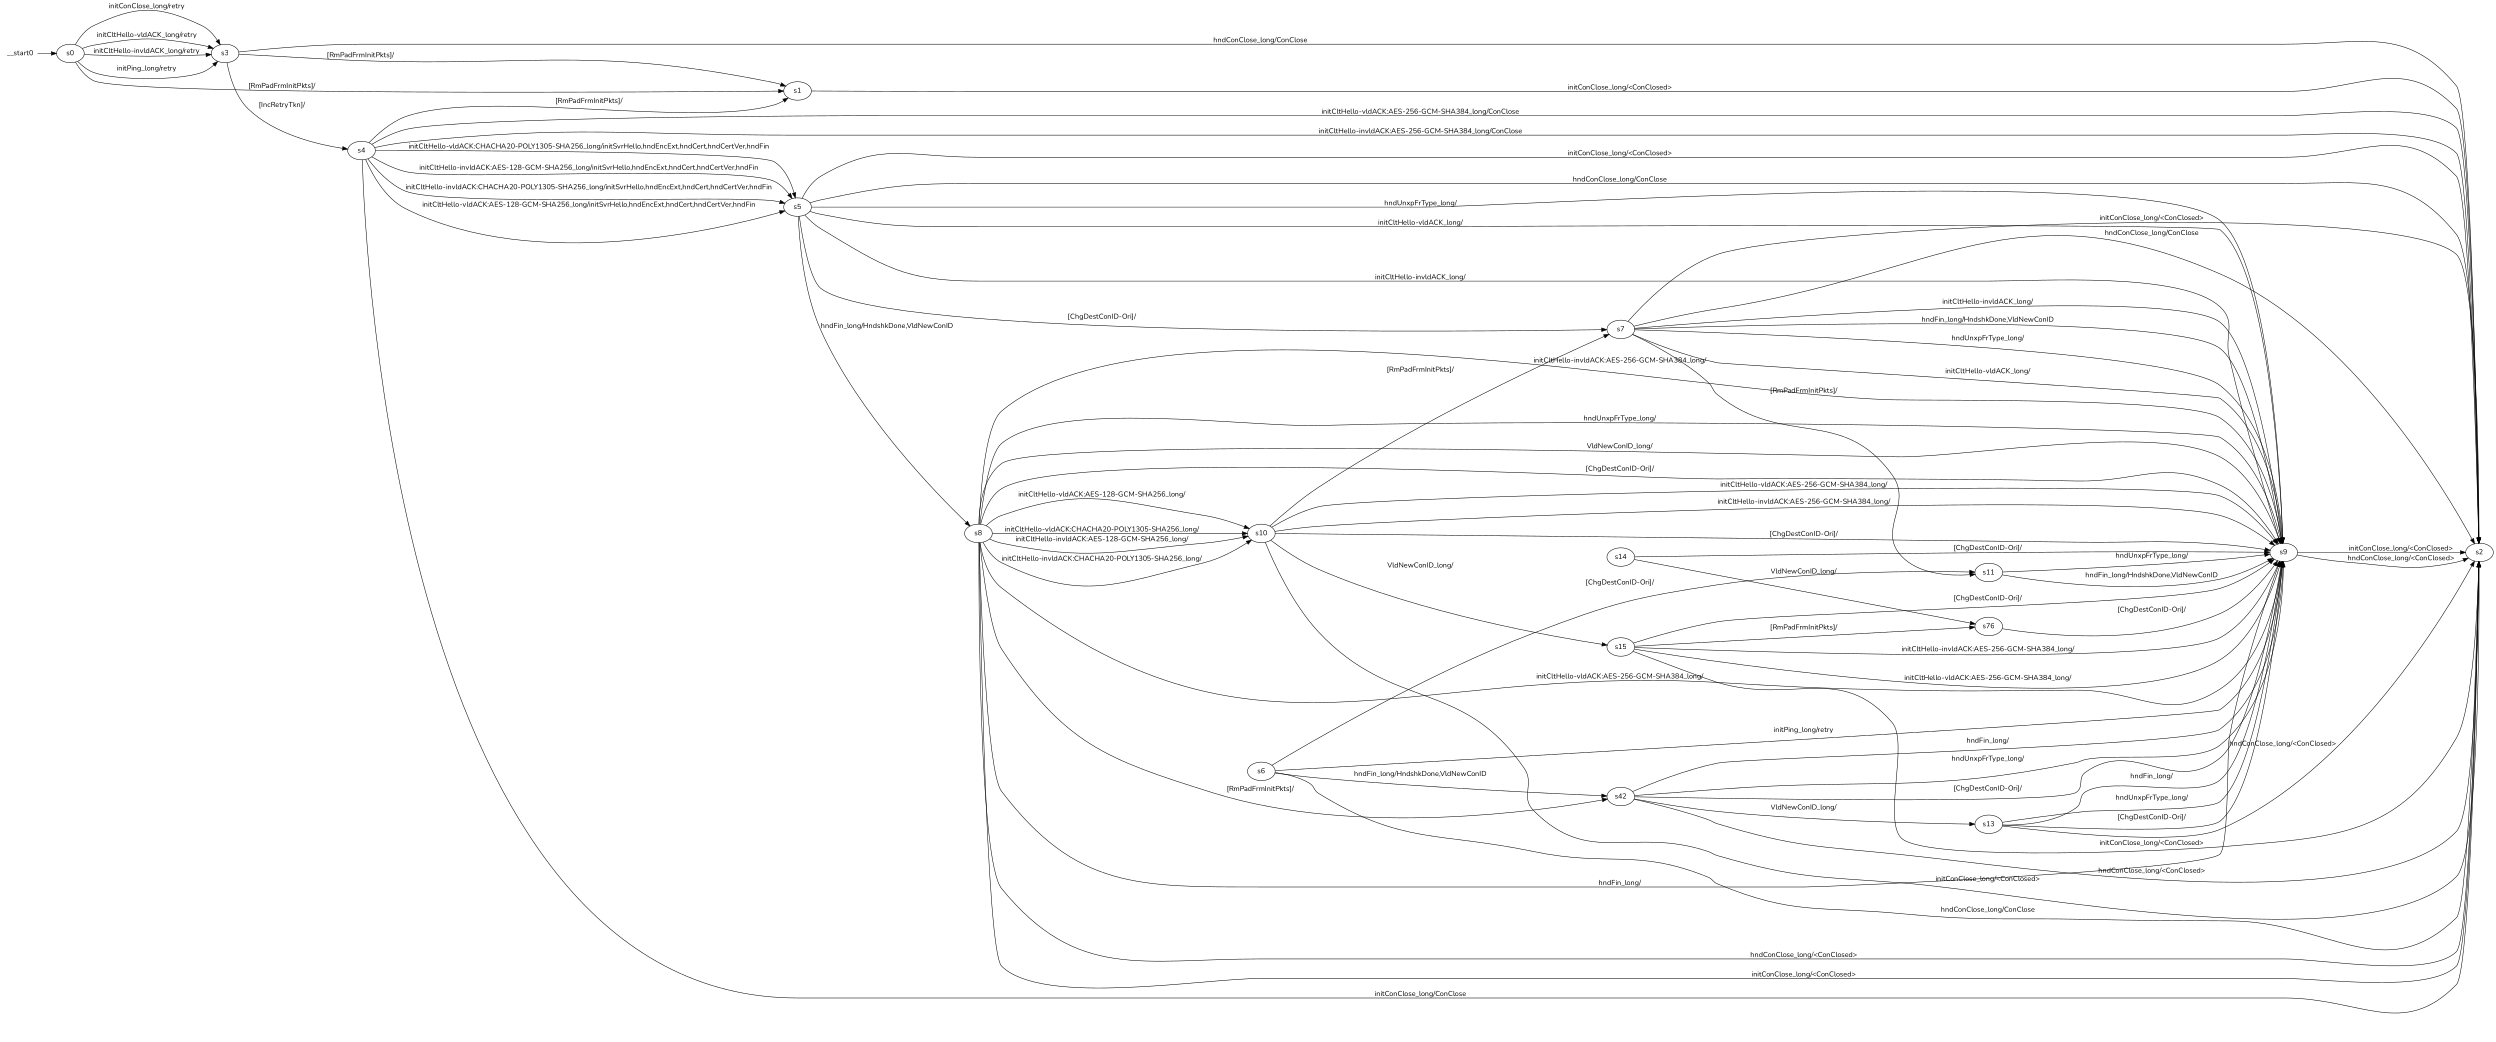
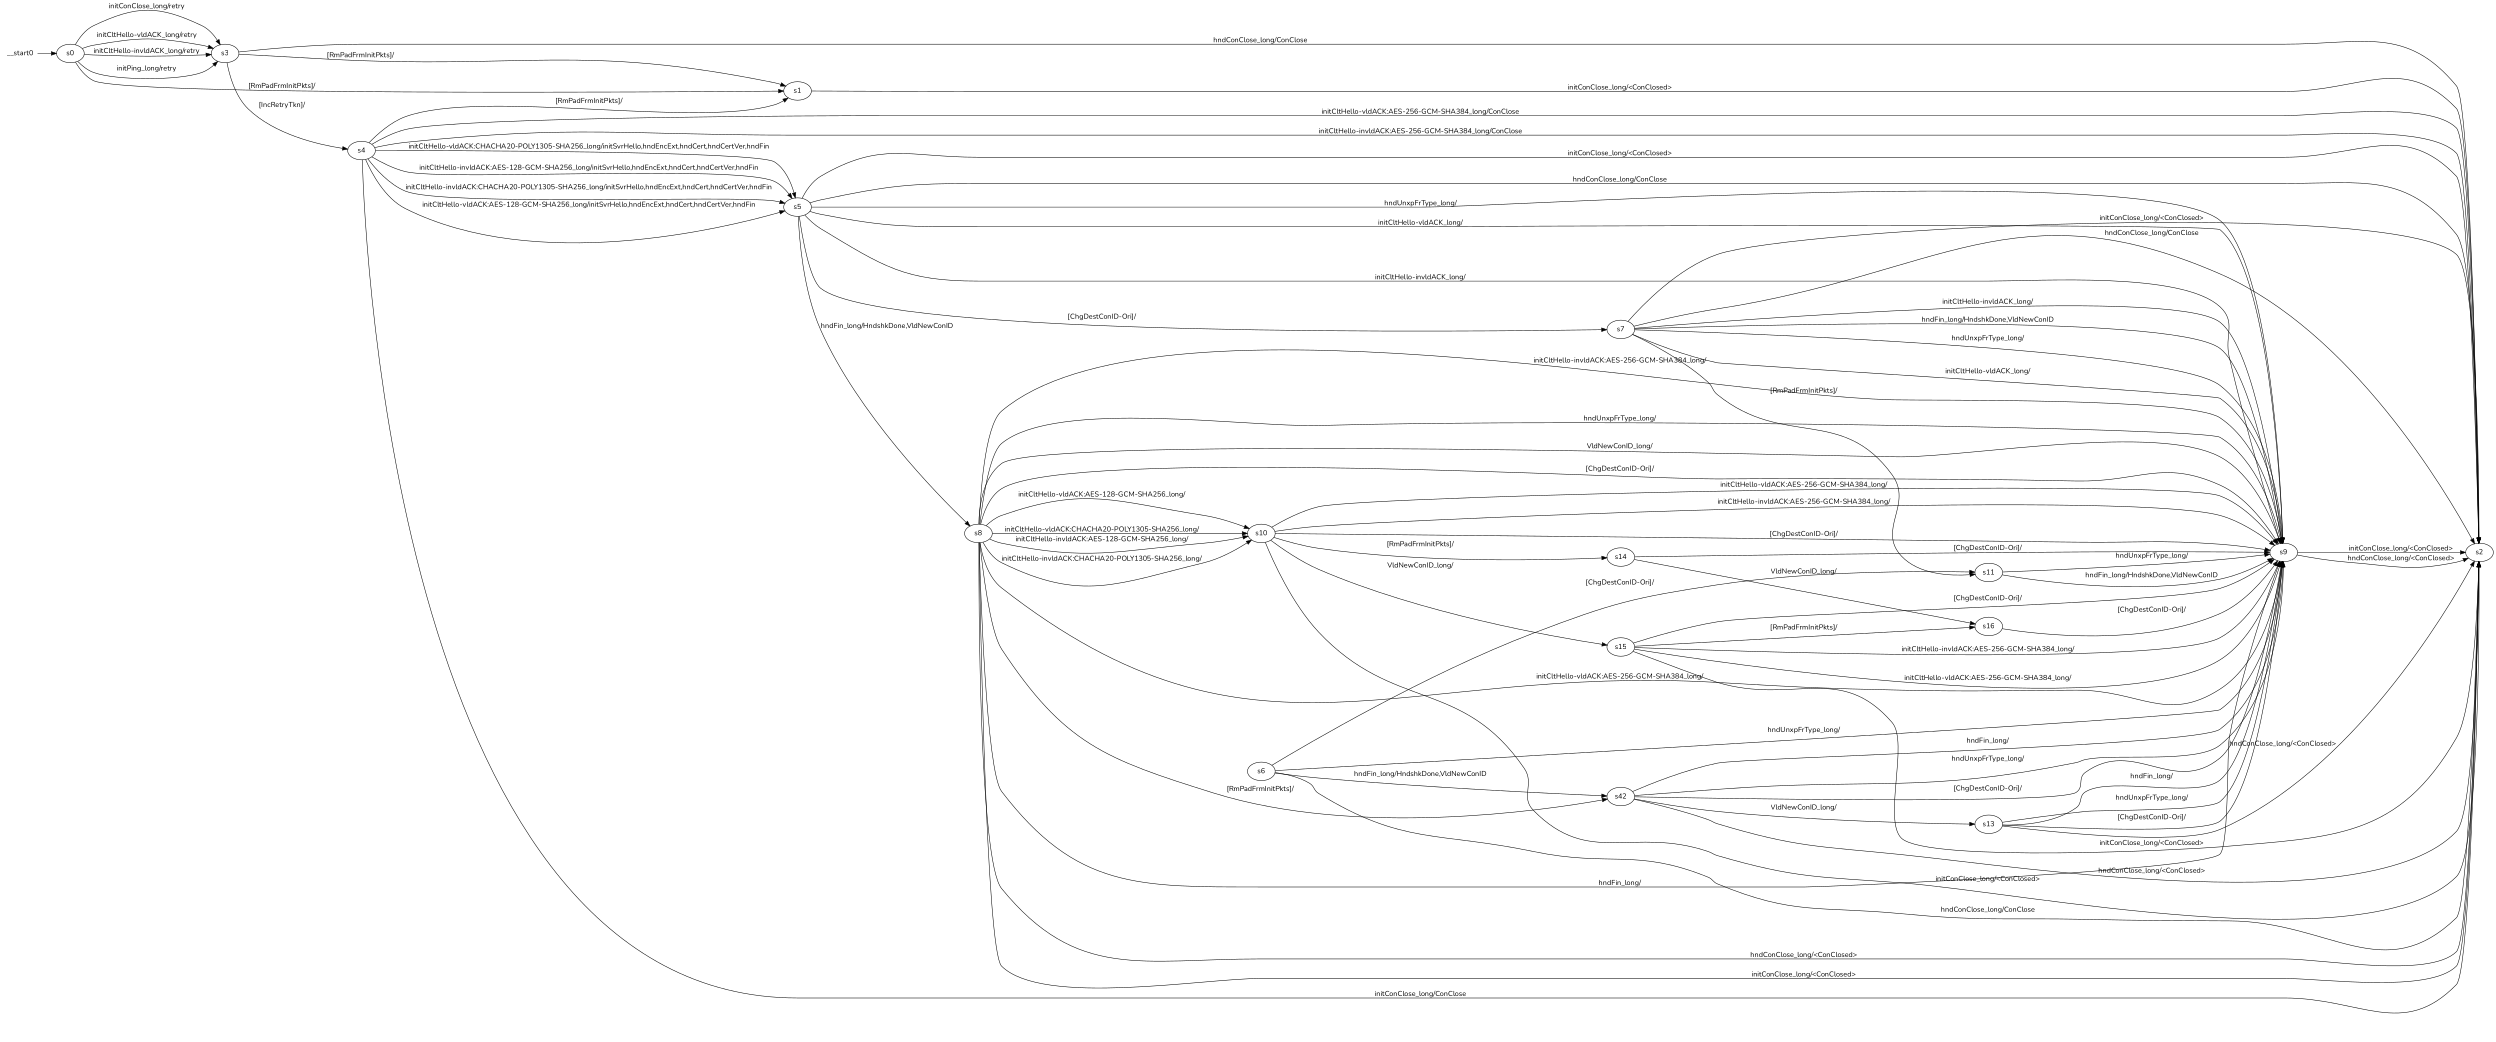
edge "s10" -> "s7": now "s10" -> "s14"
node "s76": label "s76" -> "s16"
edge "s6" -> "s9": label "initPing_long/retry " -> "hndUnxpFrType_long/ "
